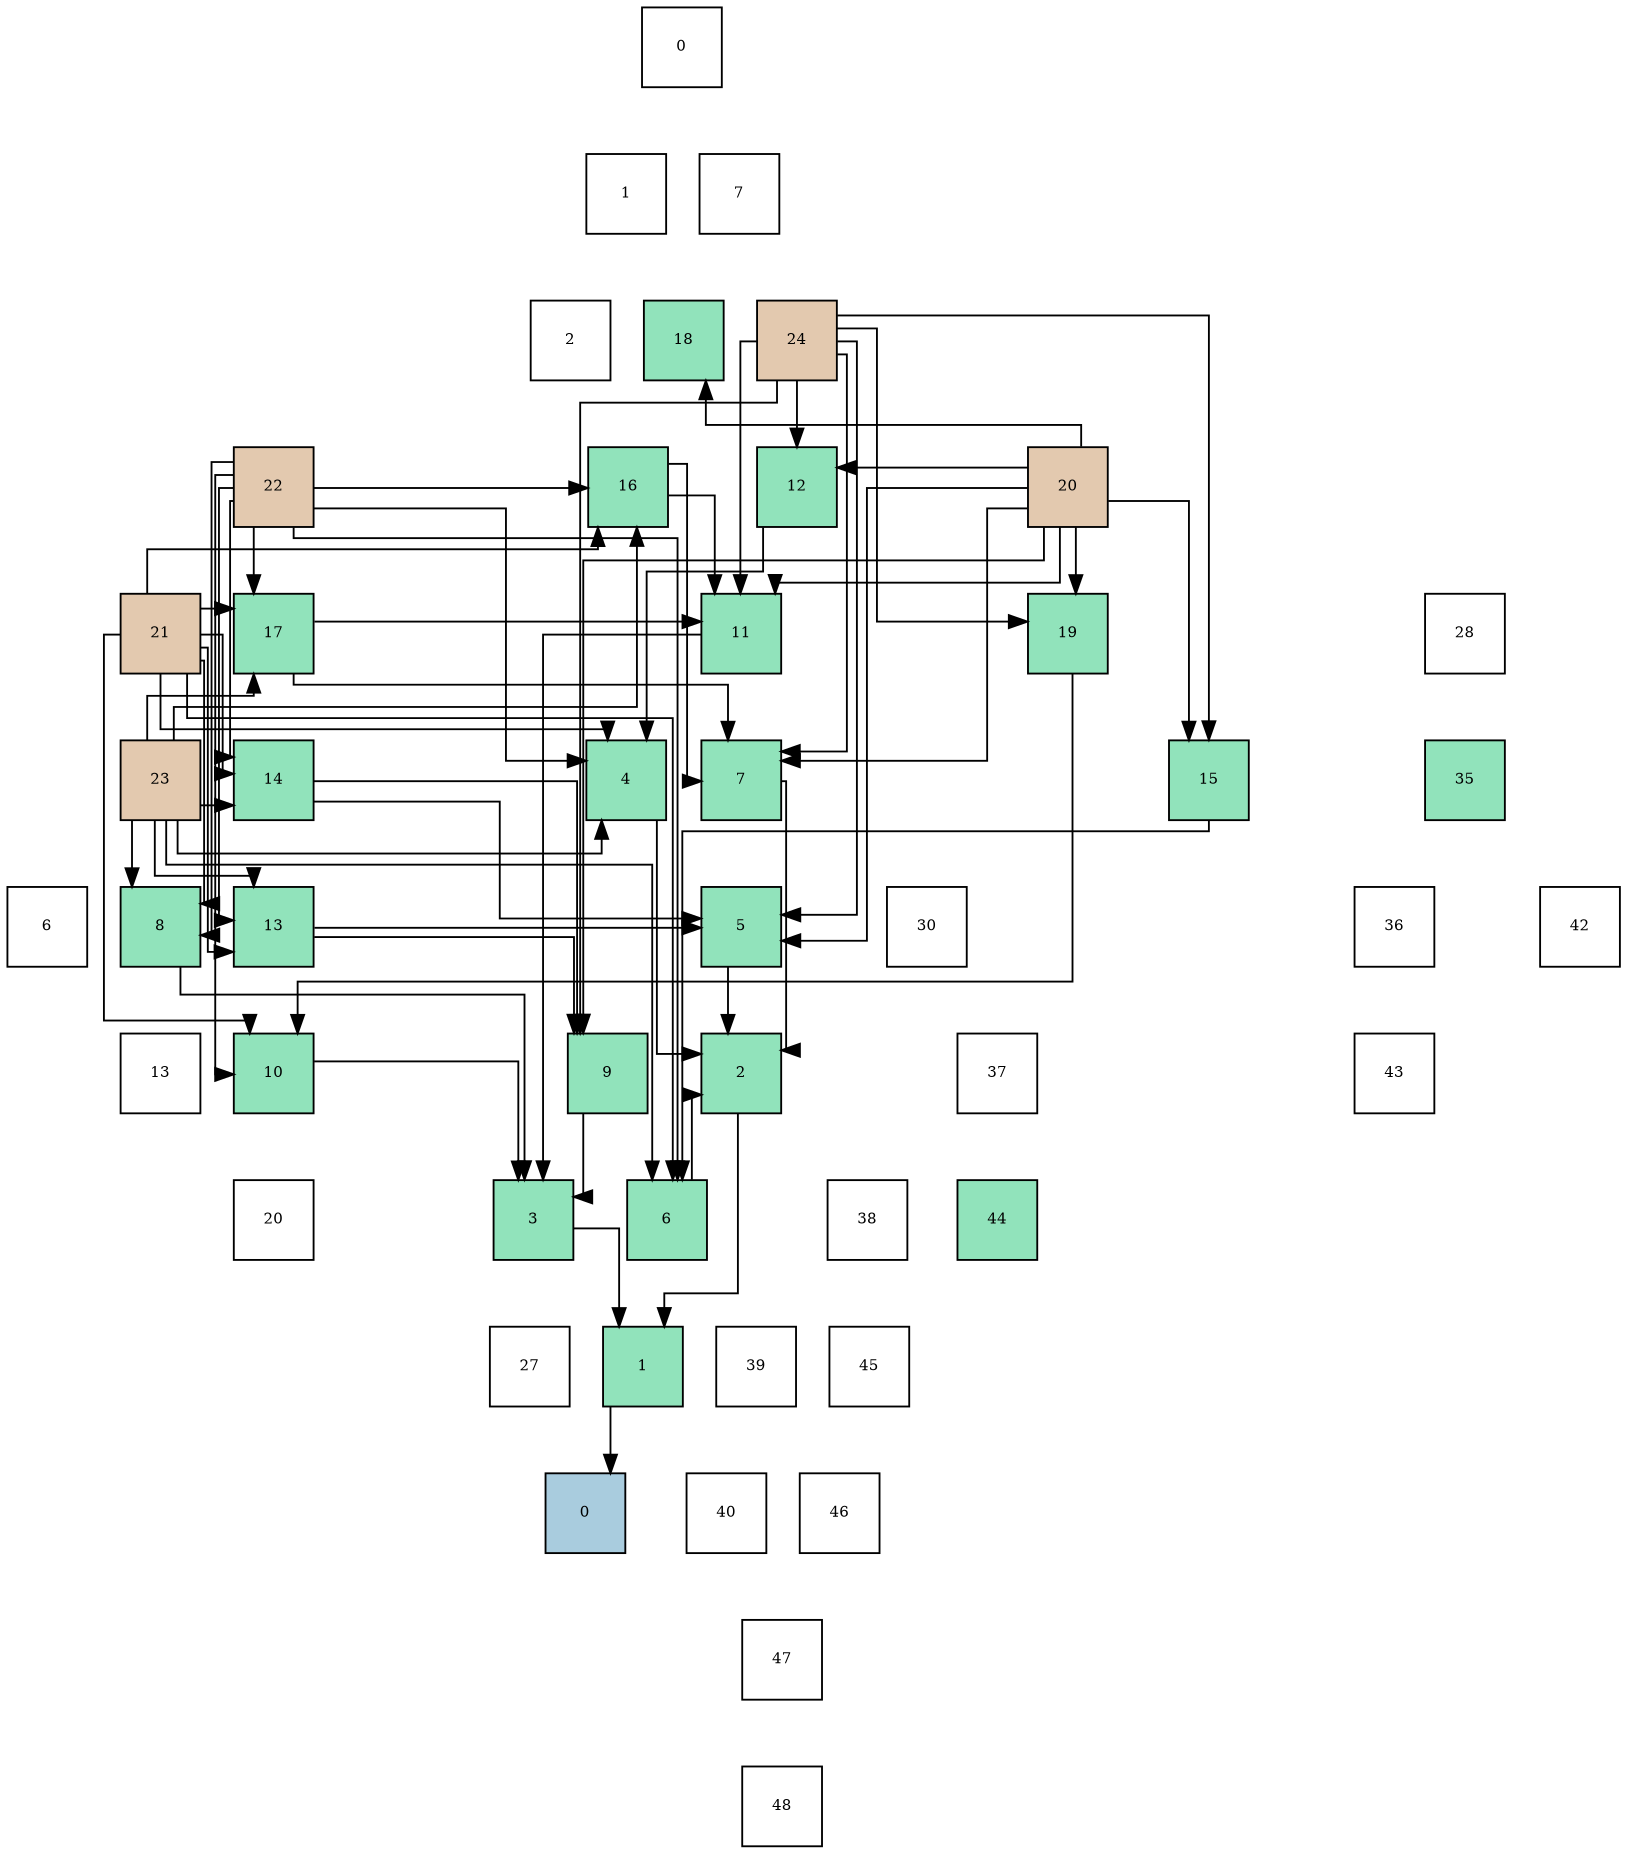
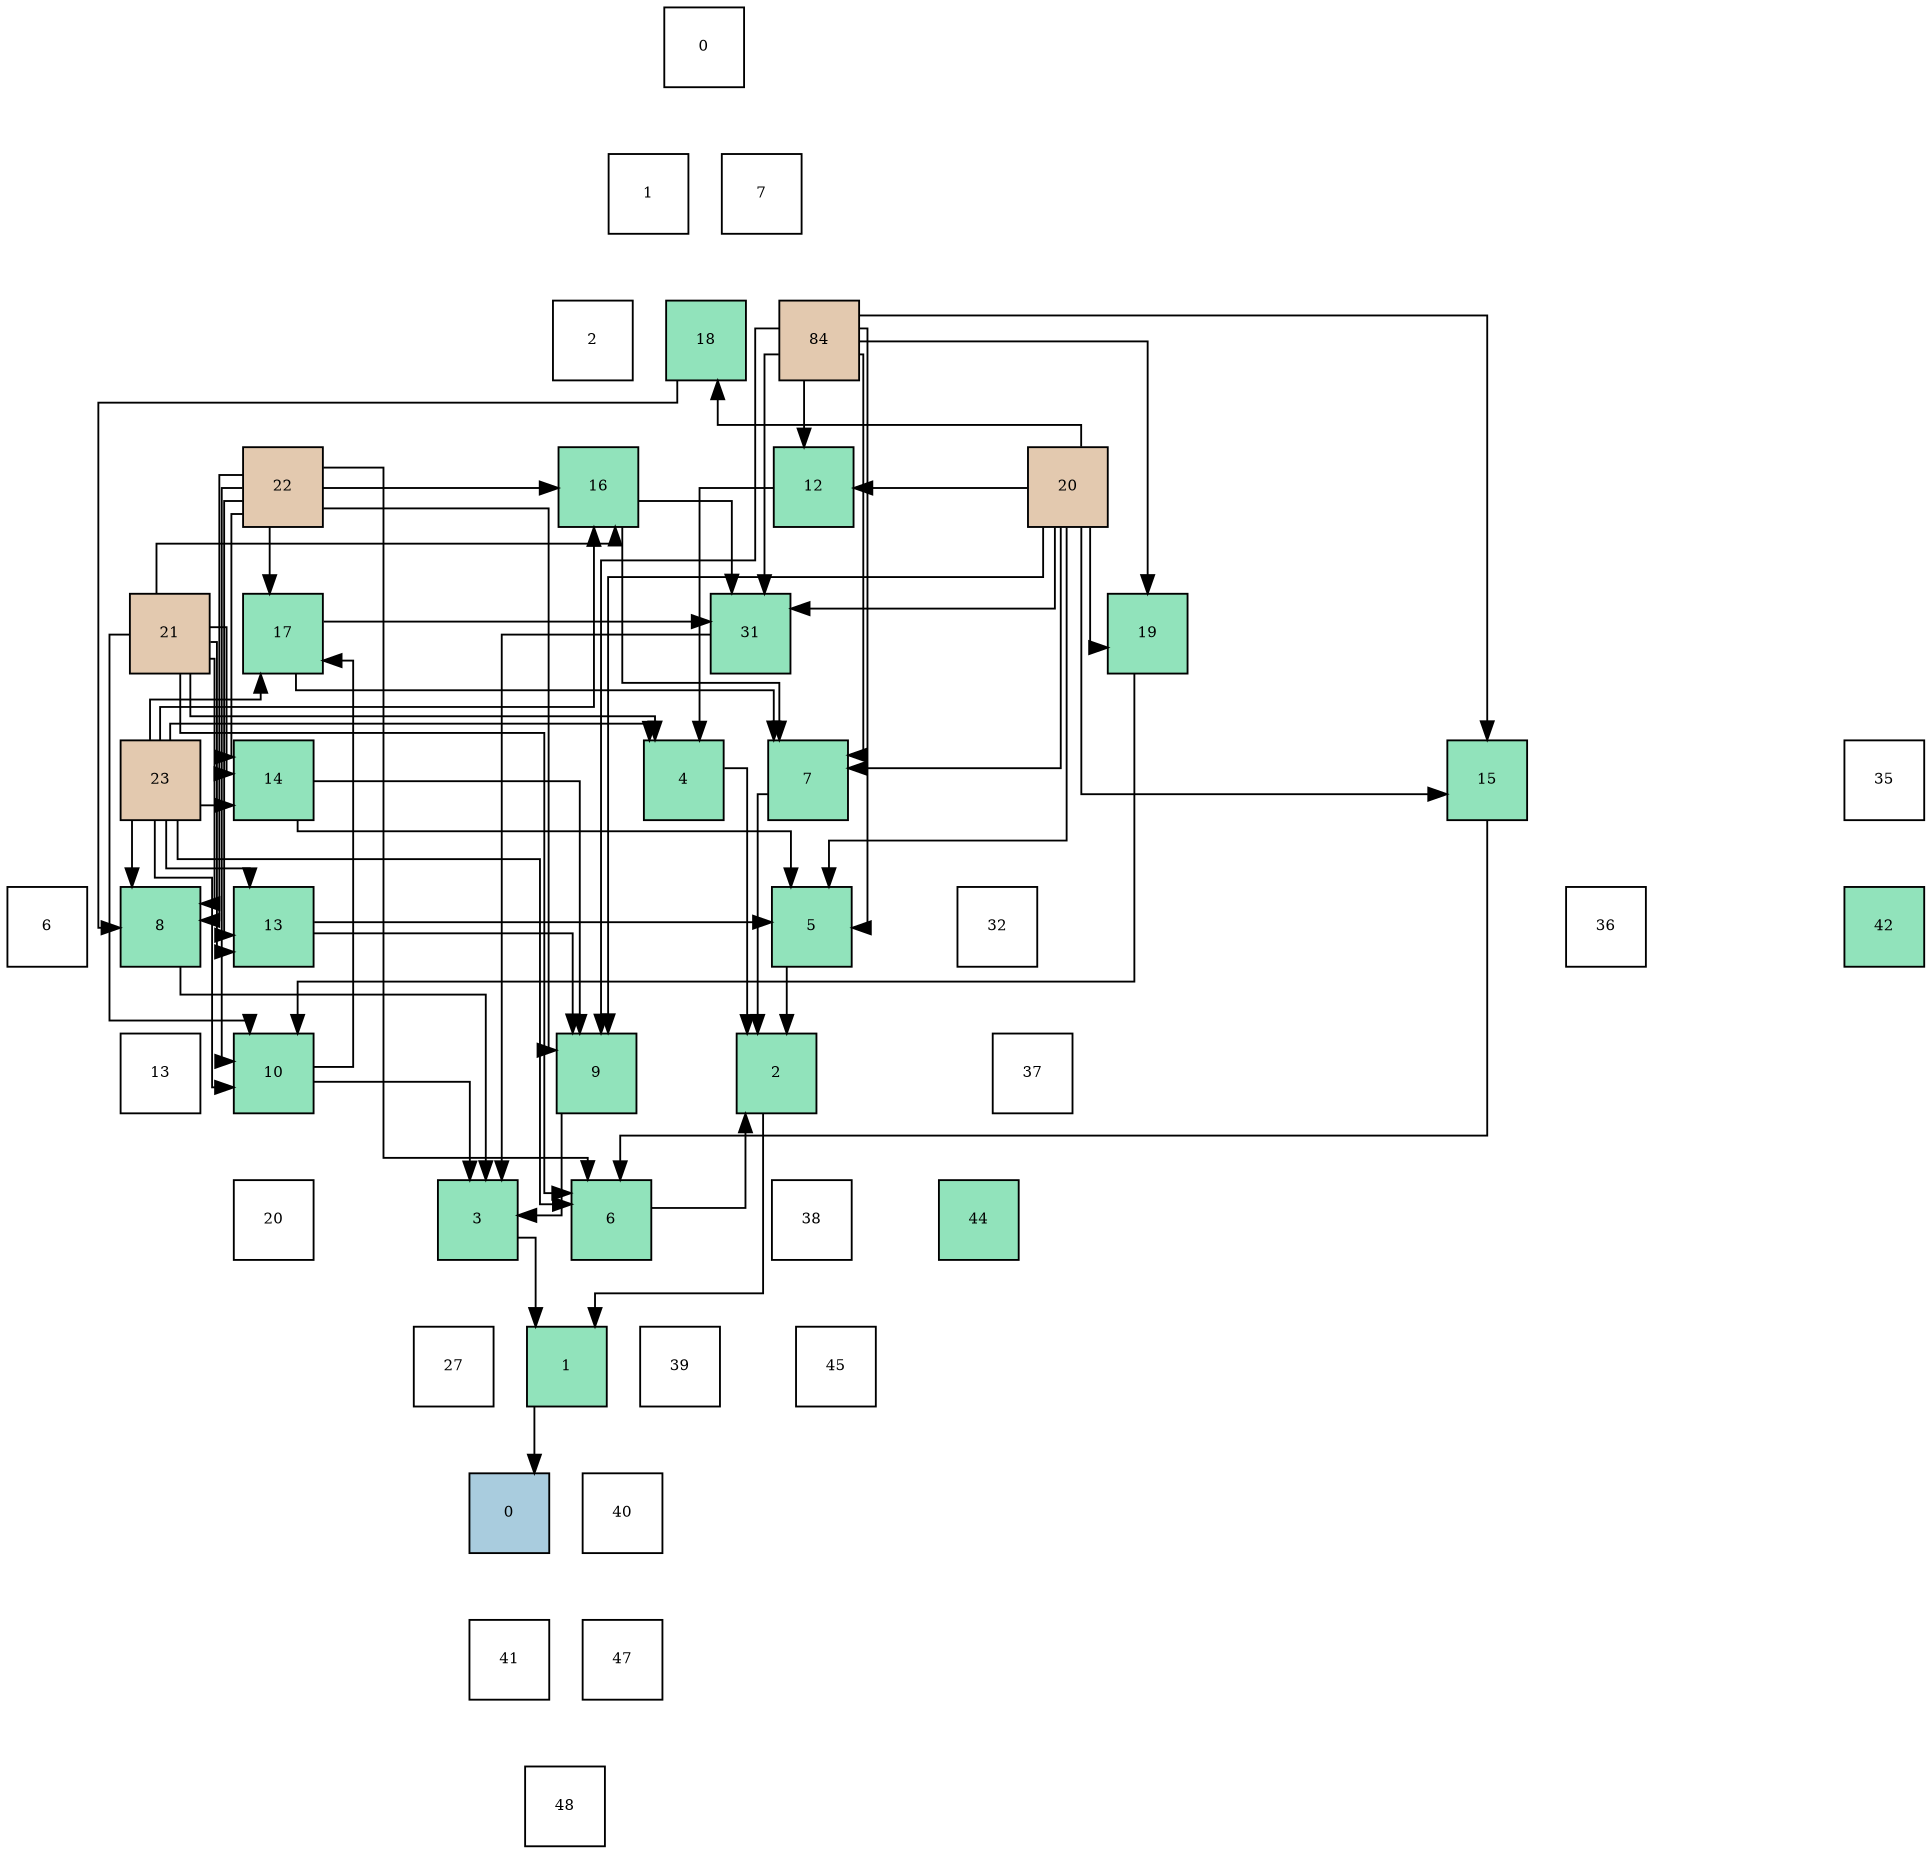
node "24": label "24" -> "84"
edge "18" -> "8": added
edge "22" -> "4": now "22" -> "9"
edge "21" -> "17": now "10" -> "17"
node "11": label "11" -> "31"
node "28": removed
node "35": fillcolor #91e3bb -> #ffffff
edge "23" -> "10": added
node "30": label "30" -> "32"
node "42": fillcolor #ffffff -> #91e3bb
node "43": removed
node "46": removed
node "41": added
